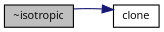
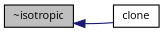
edge "~isotropic" -> "clone": reversed
